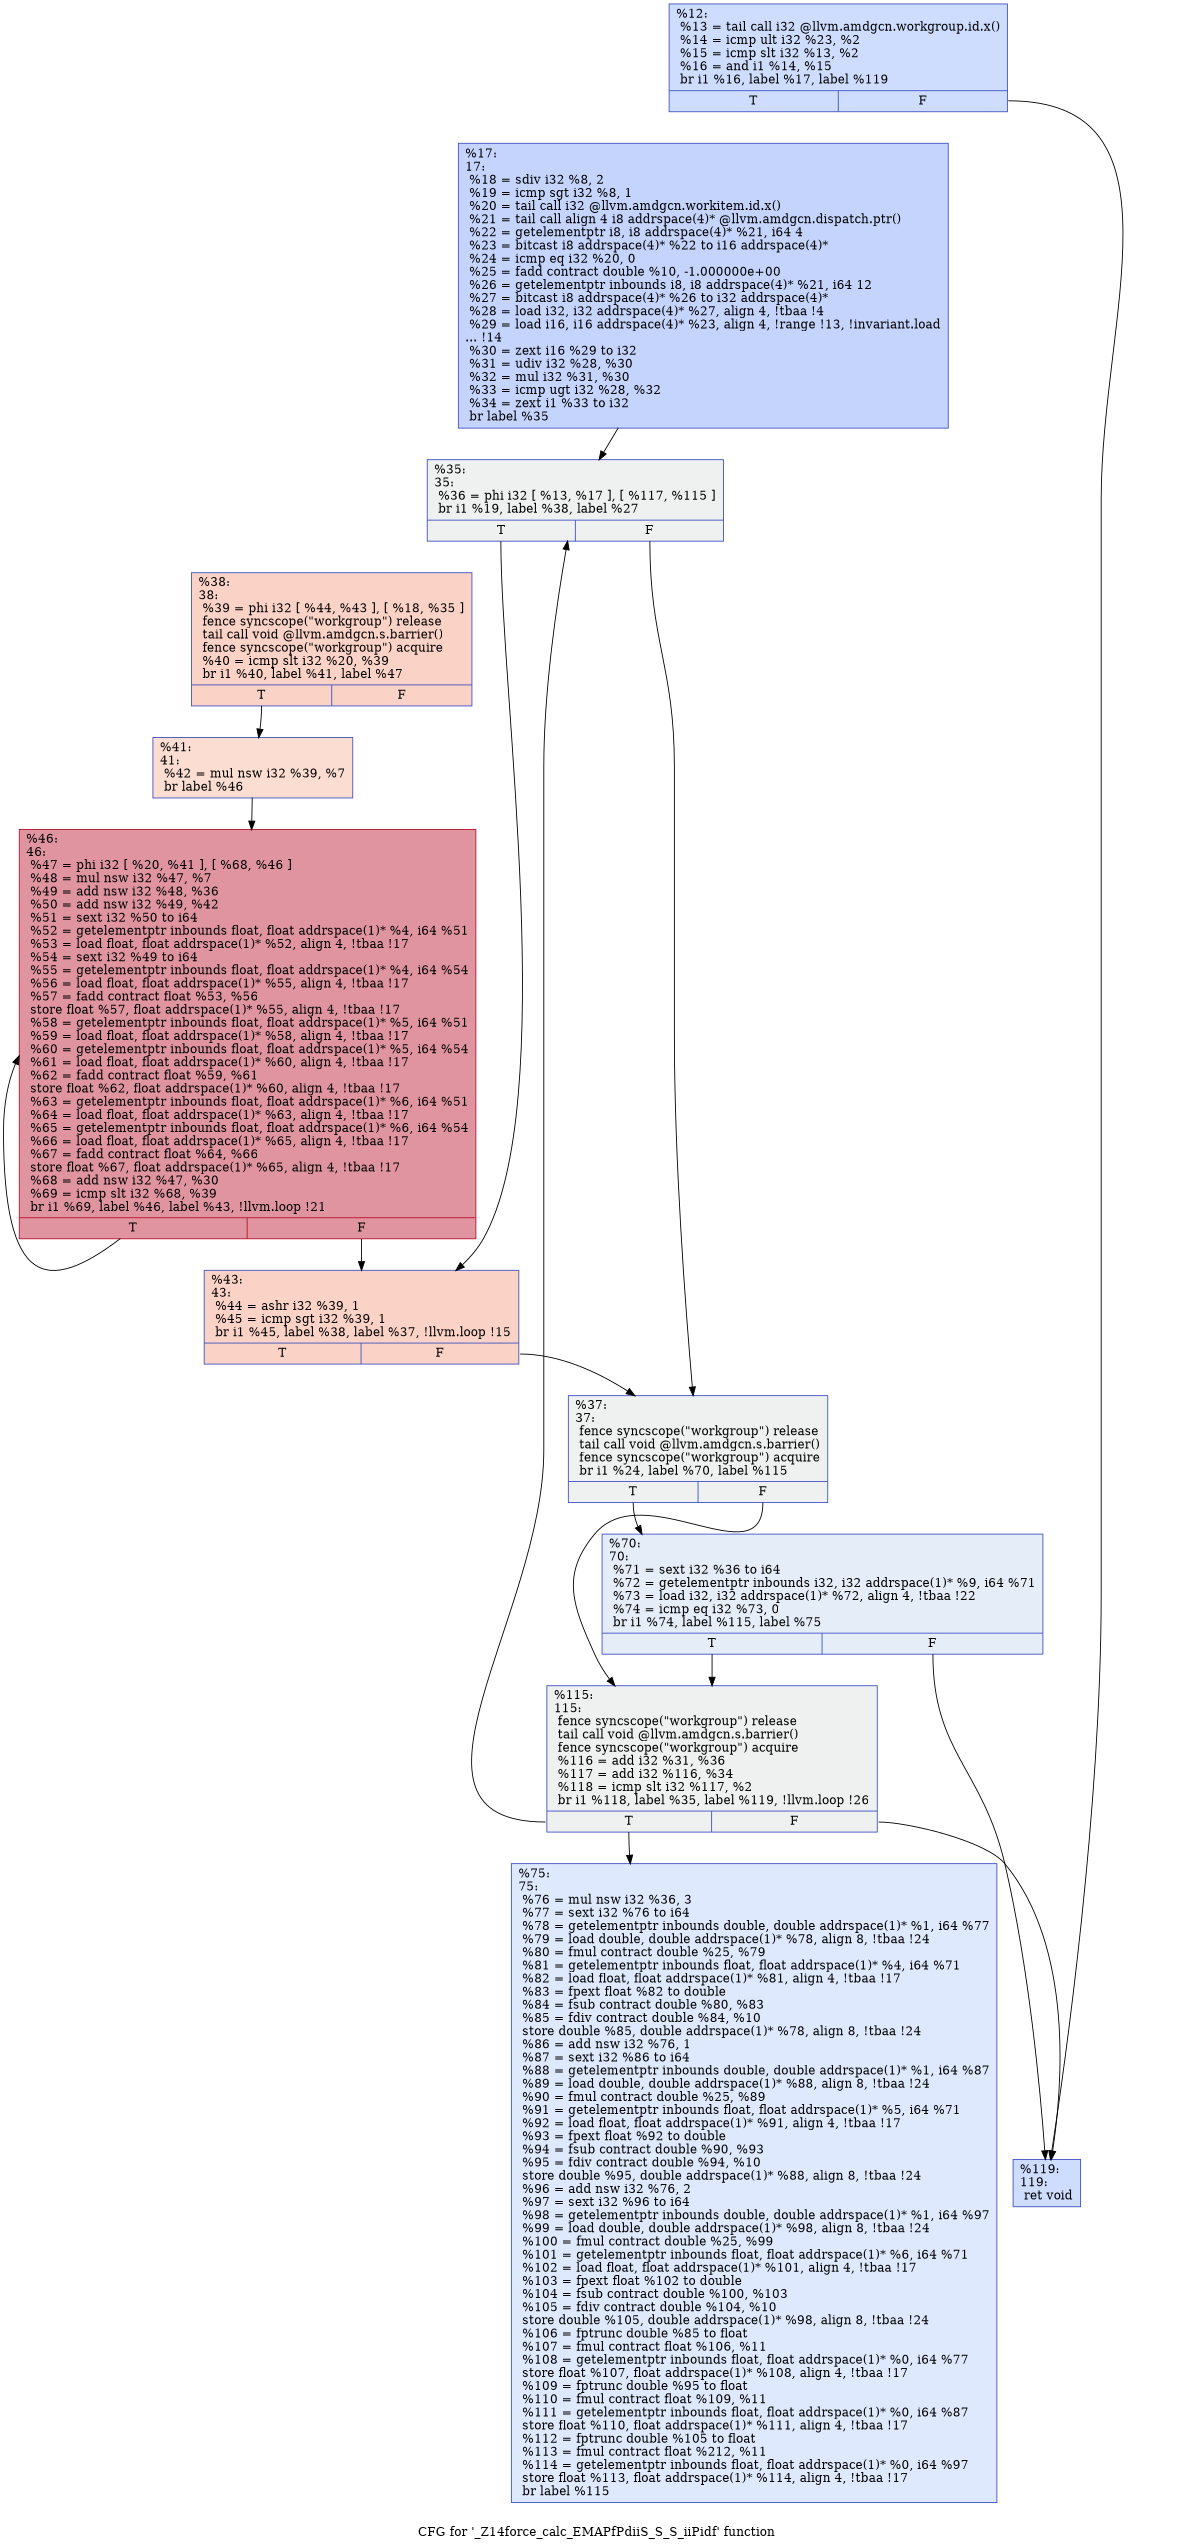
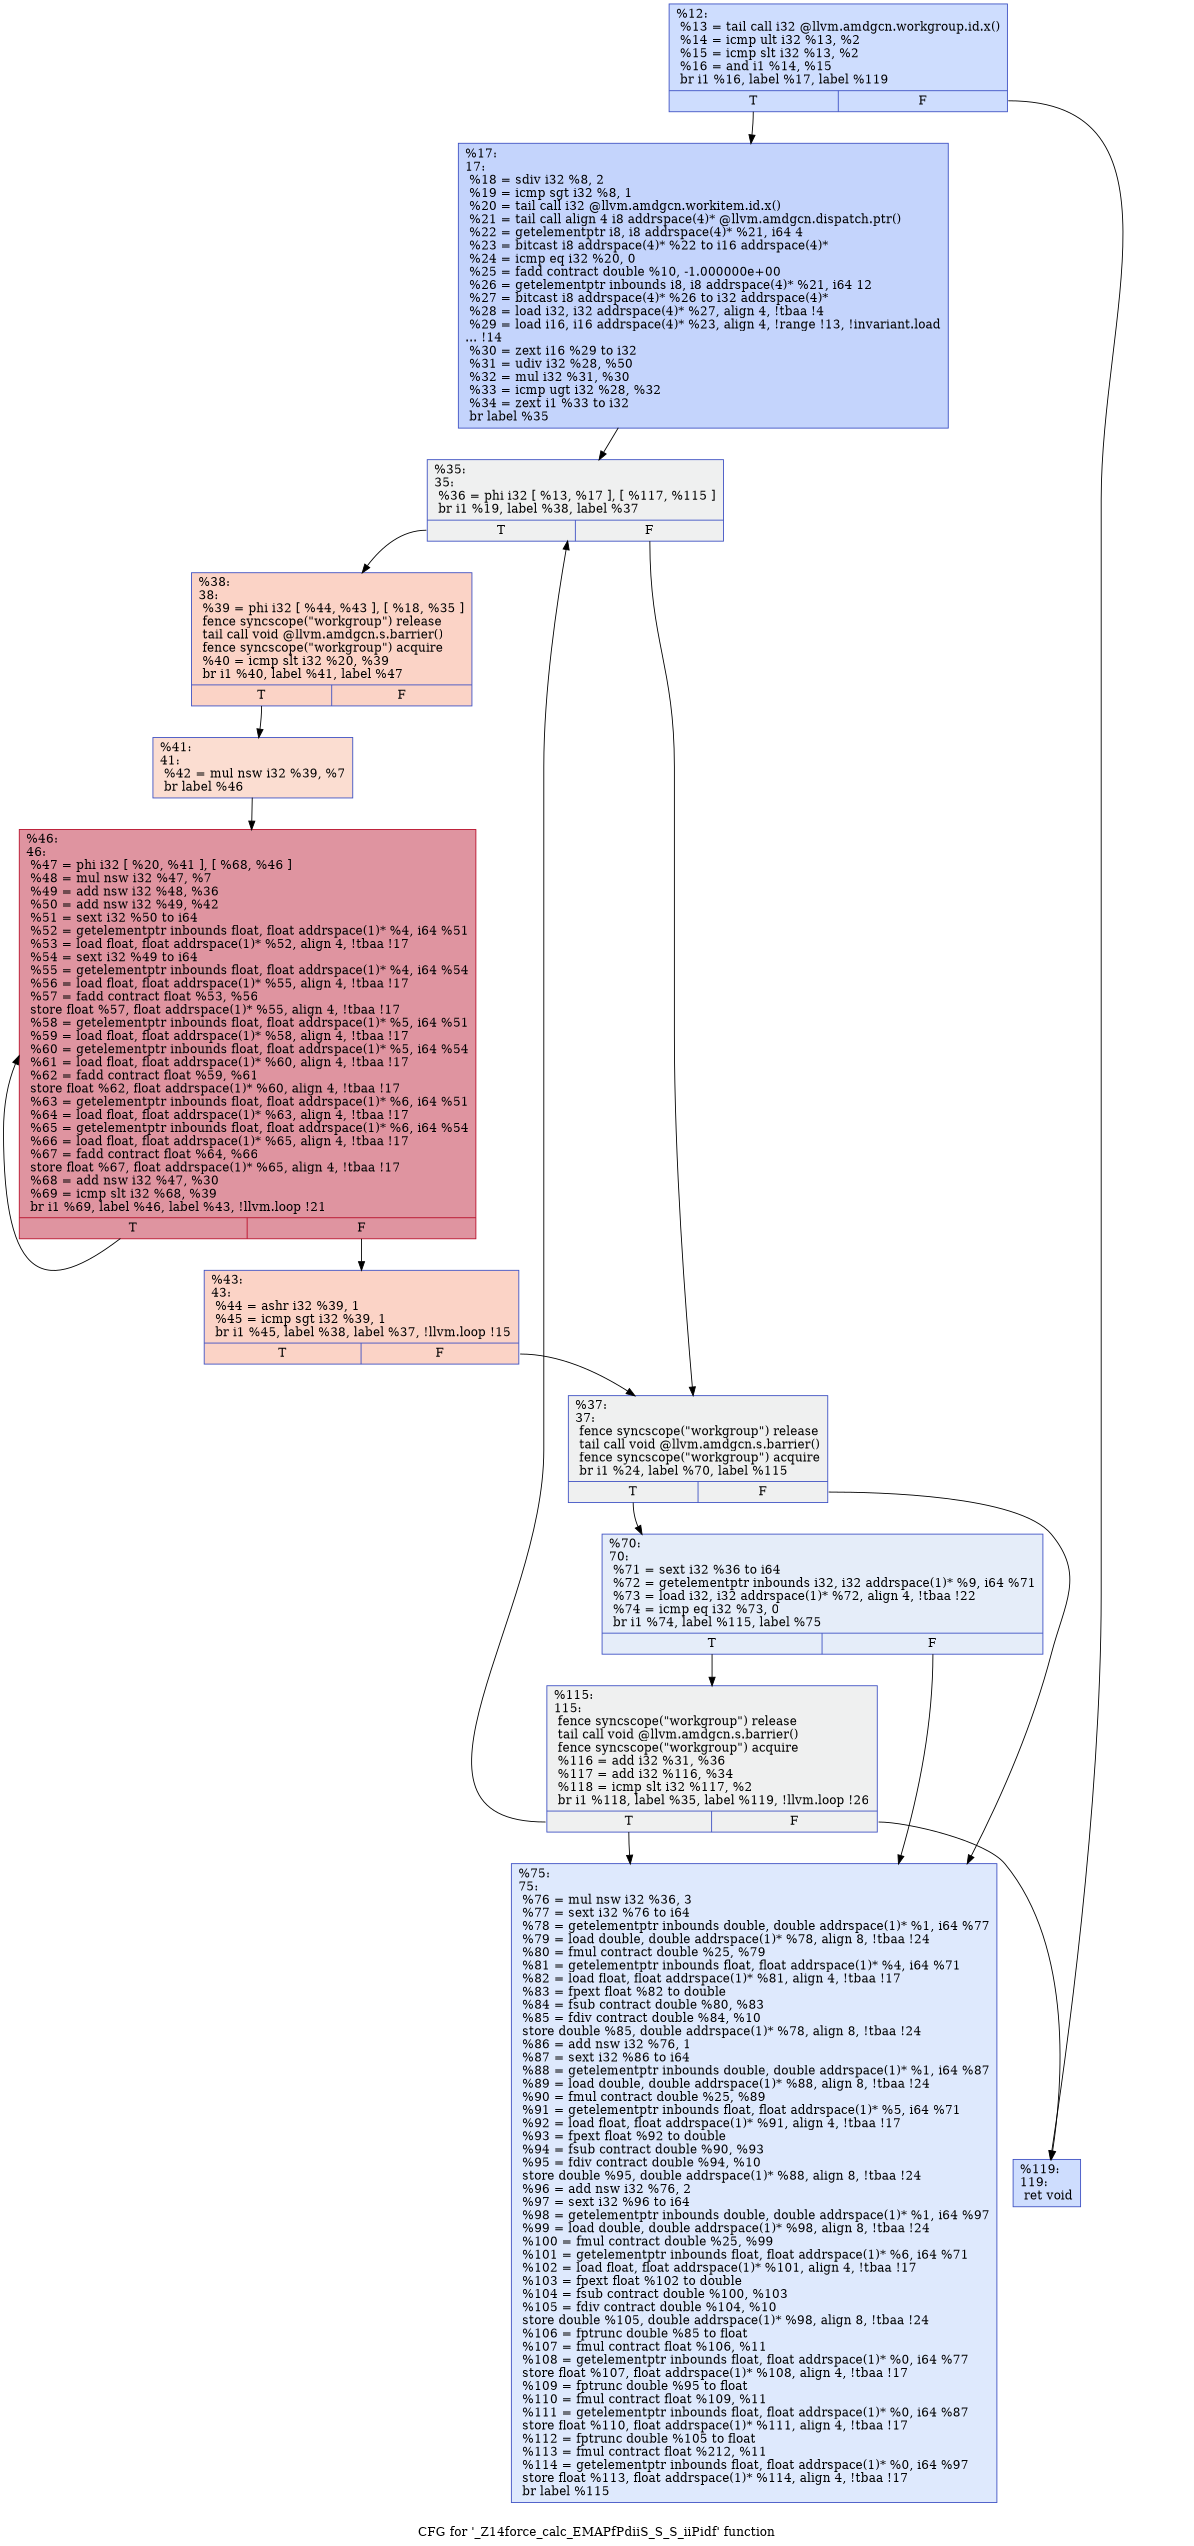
node "%12:": text "%14 = icmp ult i32 %23, %2" -> "%14 = icmp ult i32 %13, %2"
edge "%12:" -> "%17:": added
node "%17:": text "%31 = udiv i32 %28, %30" -> "%31 = udiv i32 %28, %50"
node "%35:": text "br i1 %19, label %38, label %27" -> "br i1 %19, label %38, label %37"
edge "%35:" -> "%43:": now "%35:" -> "%38:"
edge "%37:" -> "%115:": now "%37:" -> "%75:"
edge "%70:" -> "%119:": now "%70:" -> "%75:"
